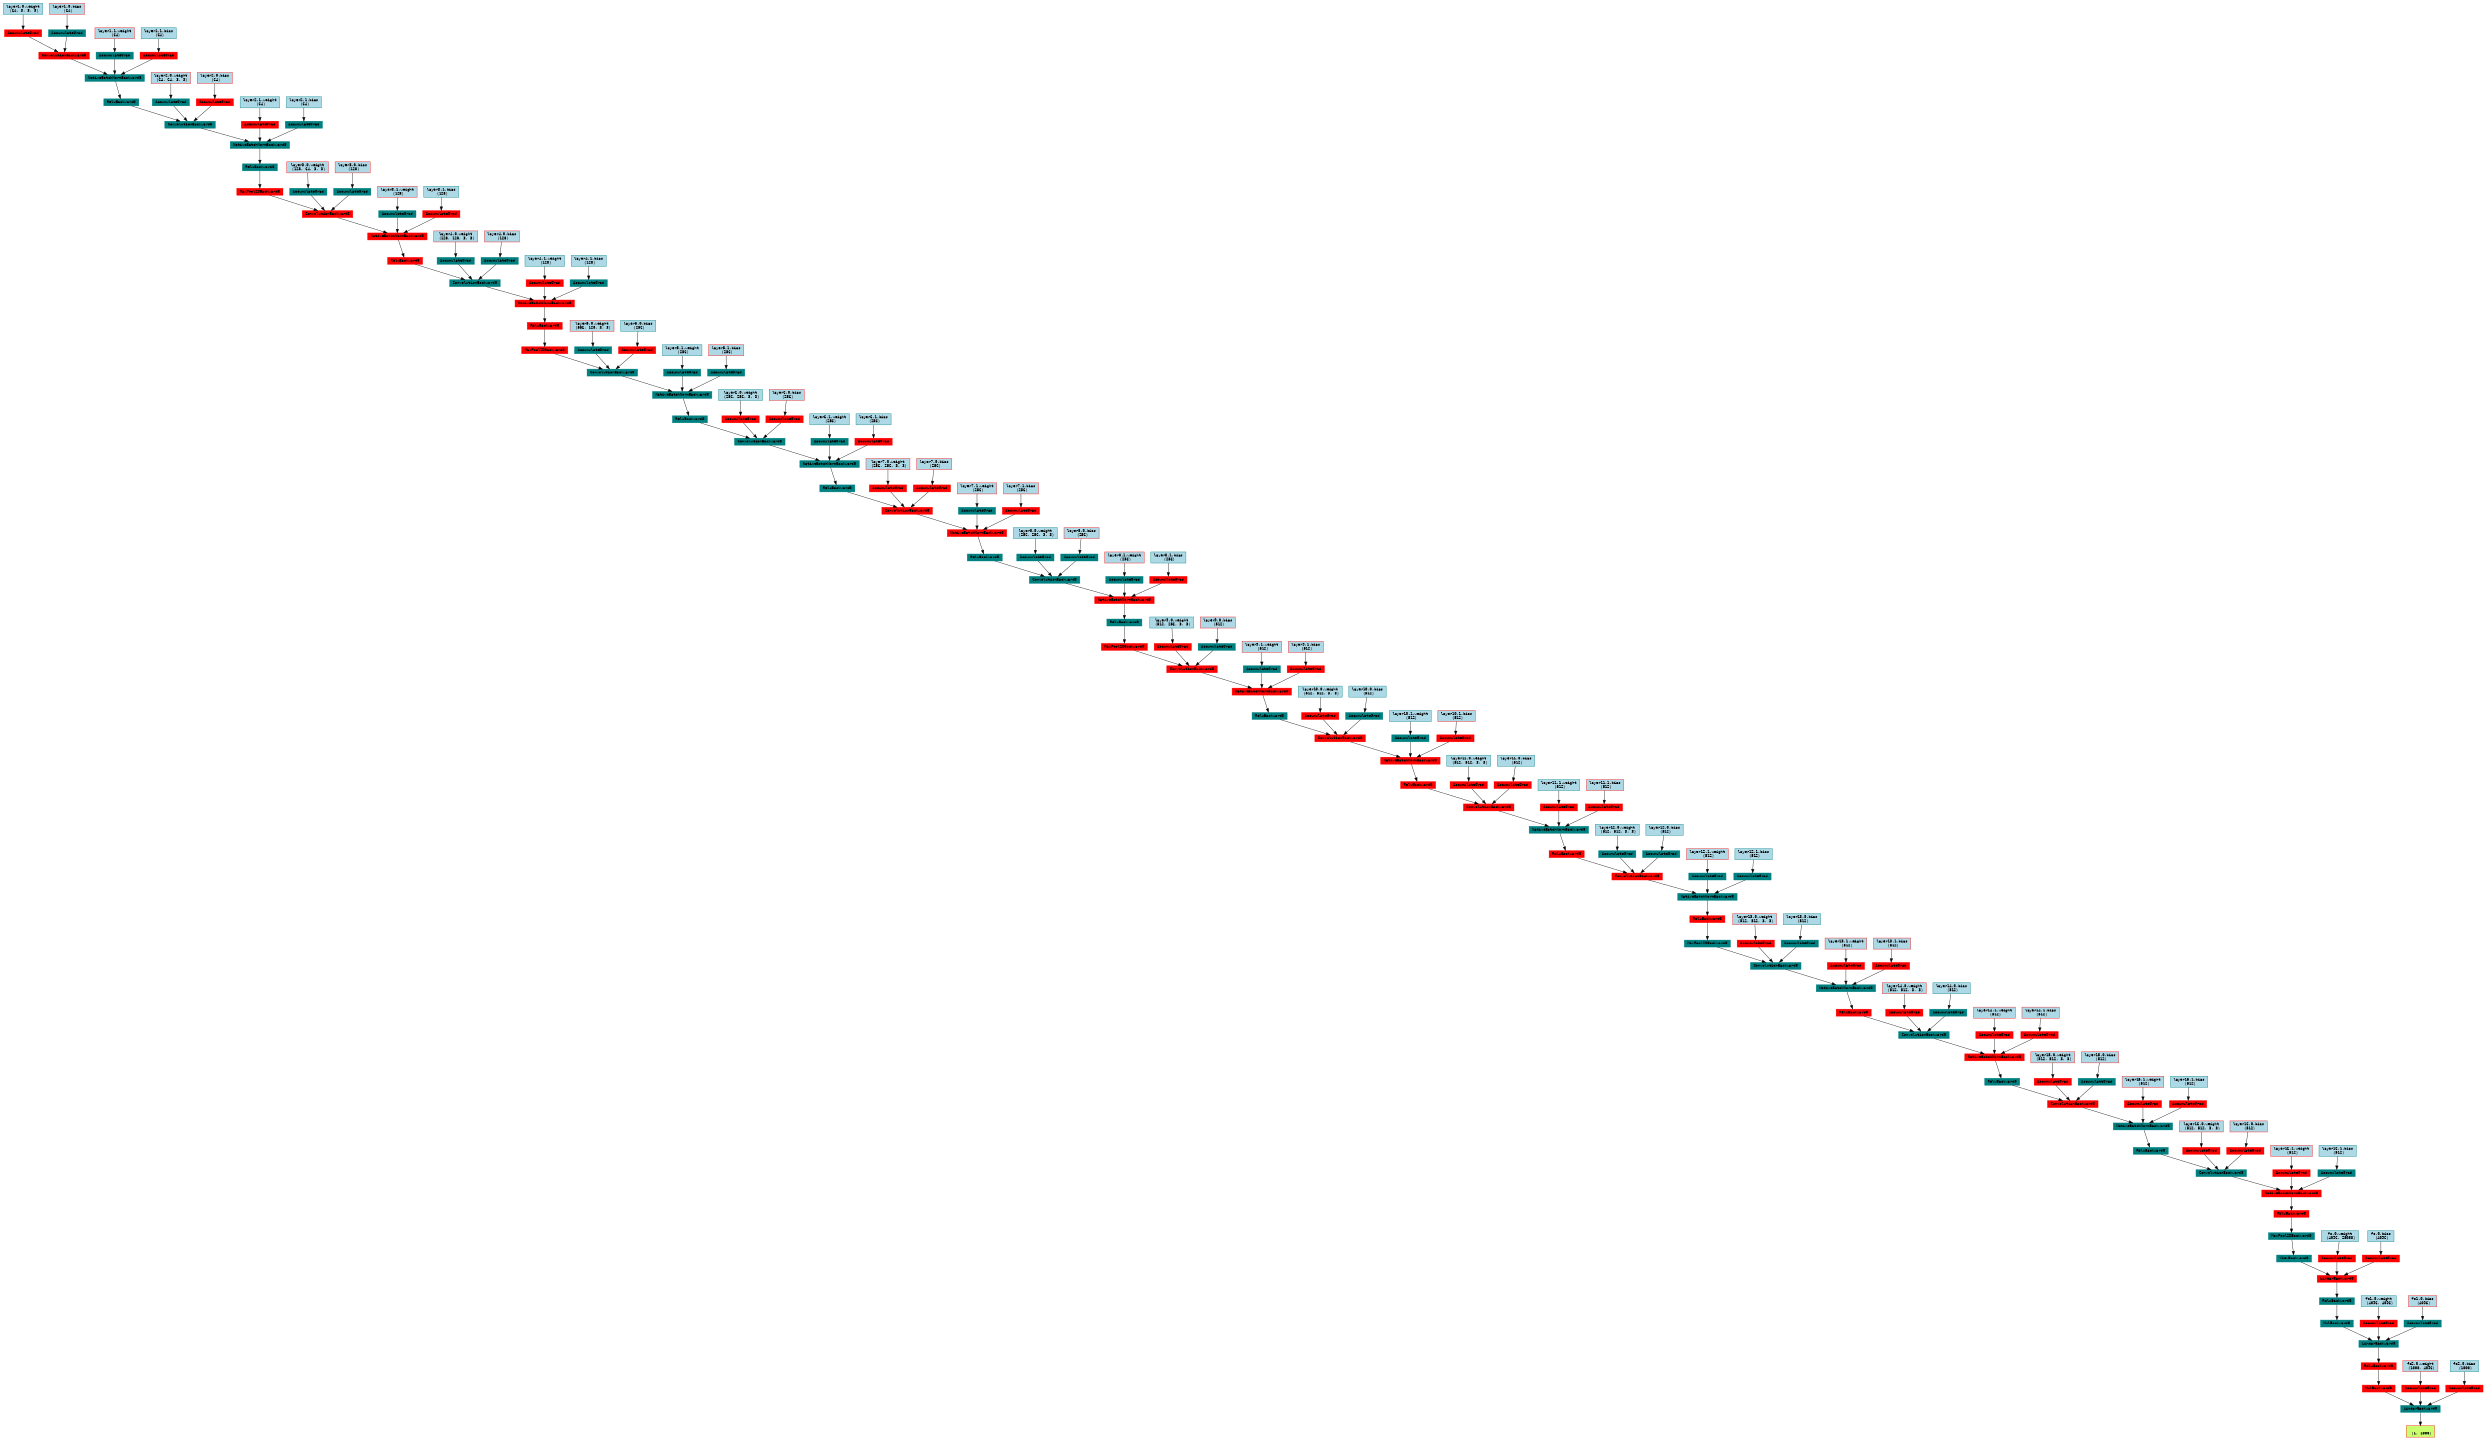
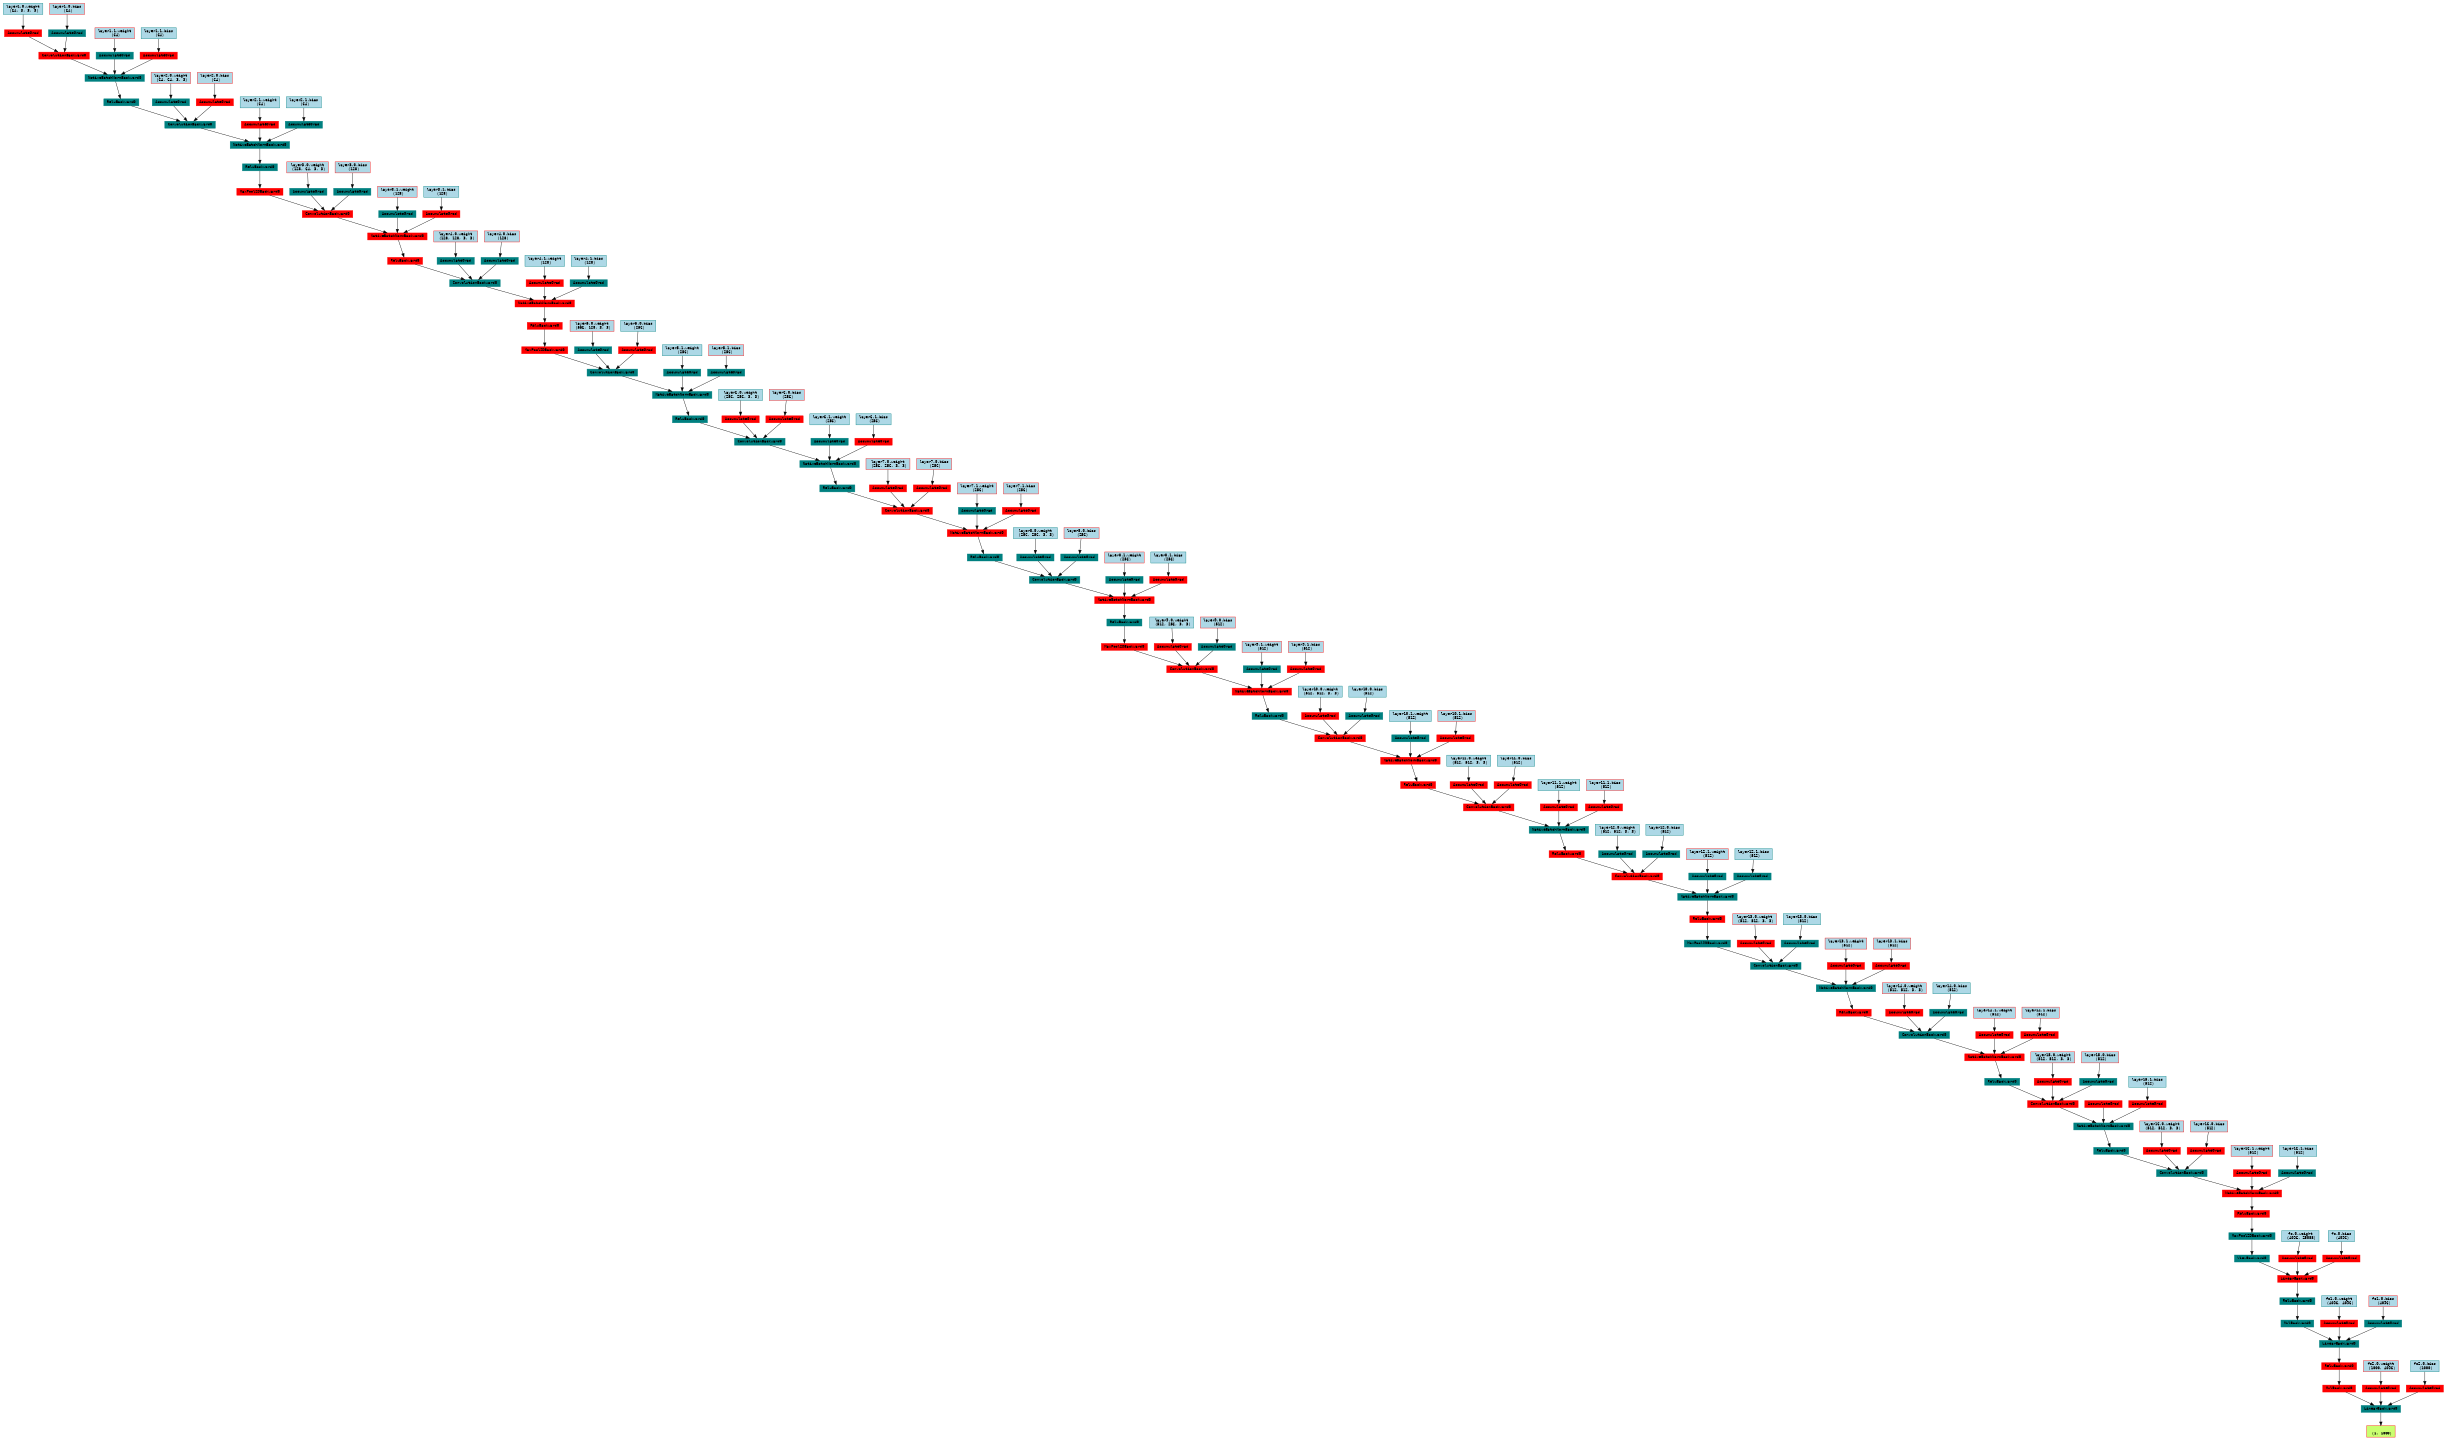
node "layer15.1.weight (512)": removed
